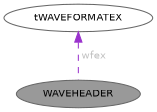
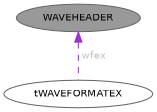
edge "WAVEHEADER" -> "tWAVEFORMATEX": reversed
